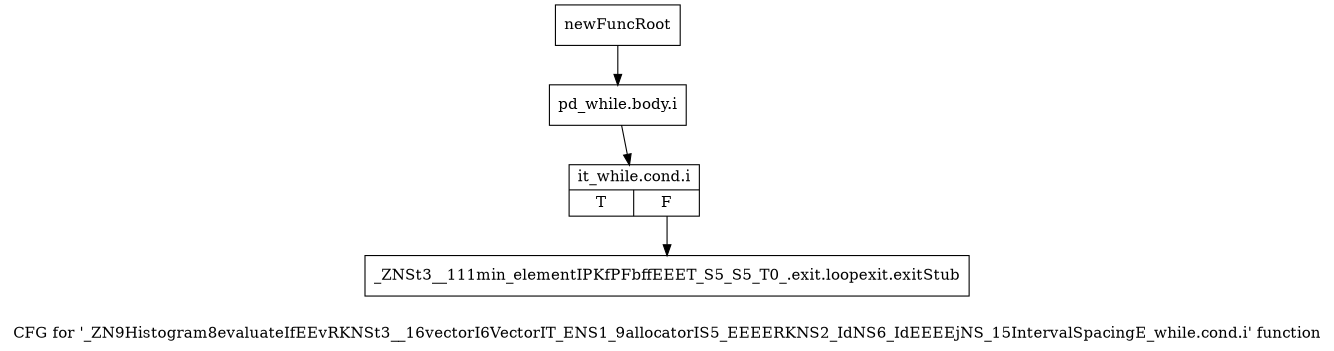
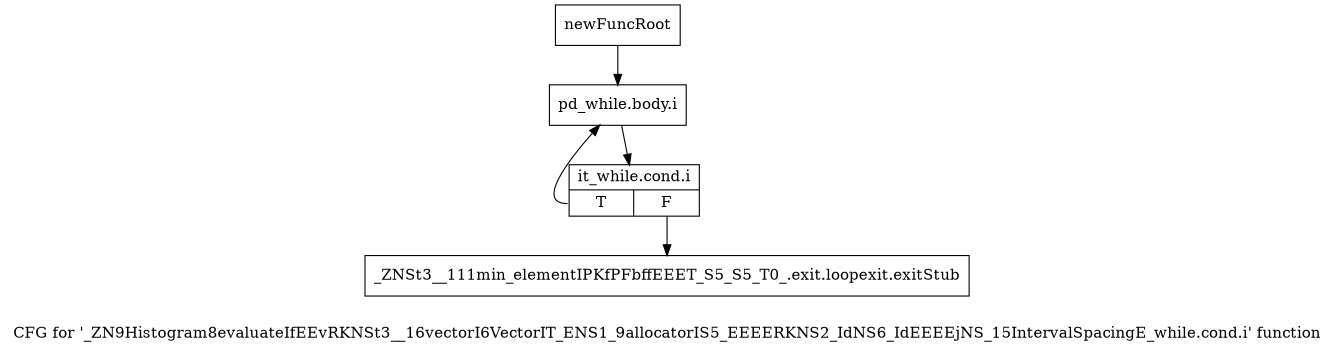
edge "it_while.cond.i" -> "pd_while.body.i": added
